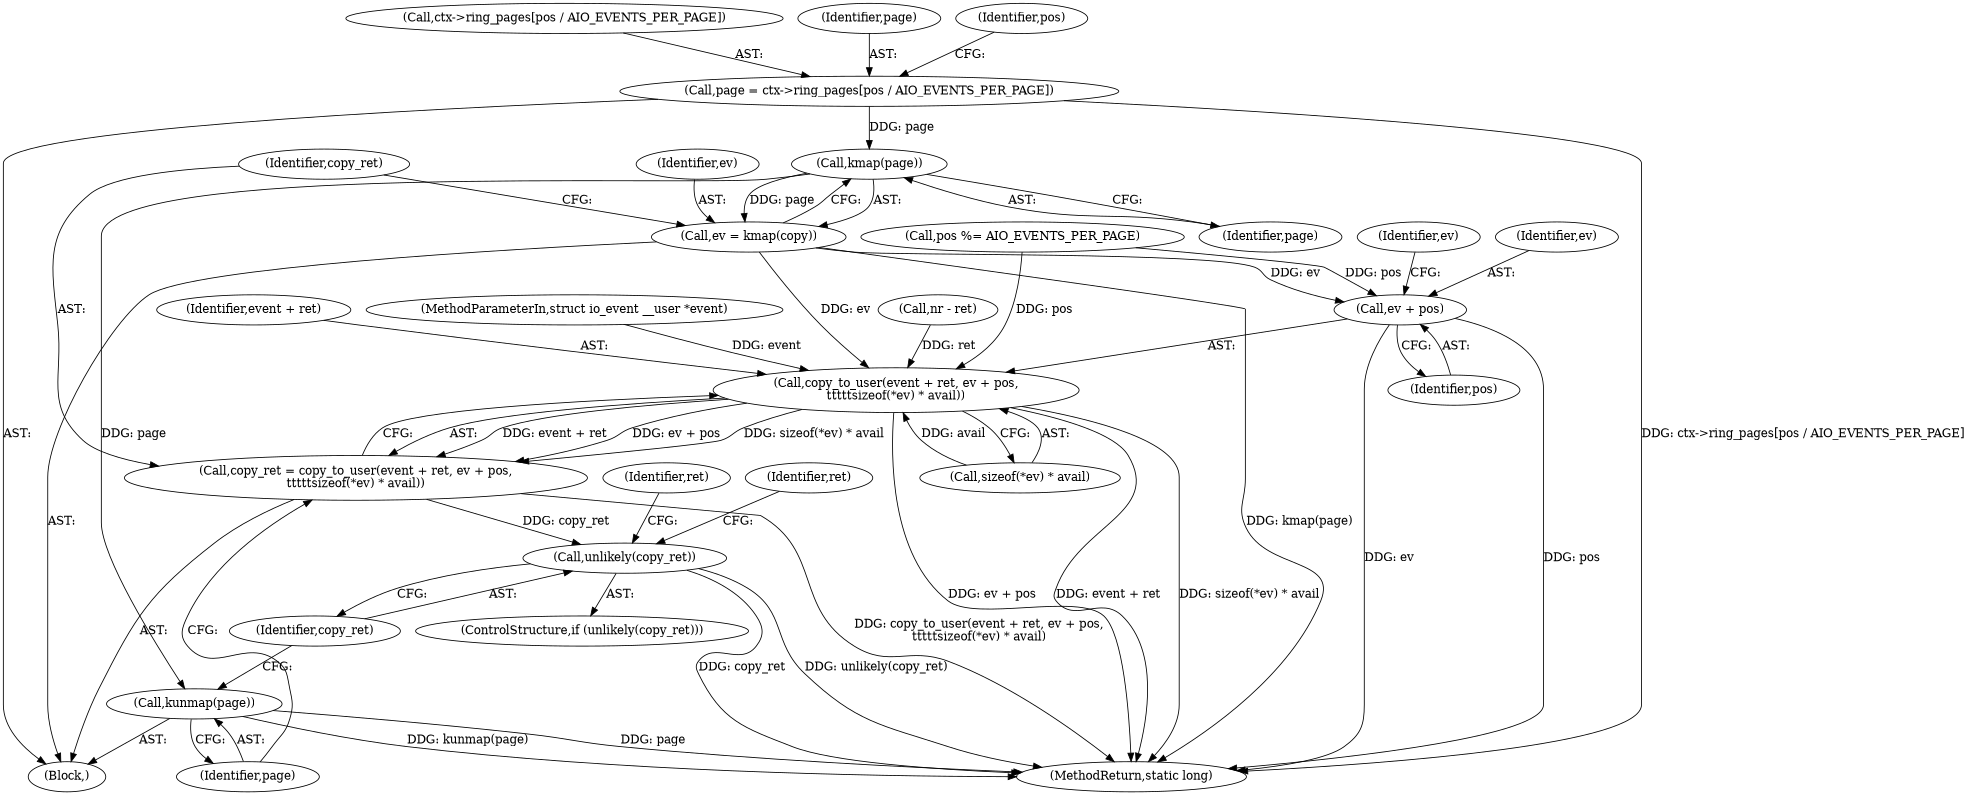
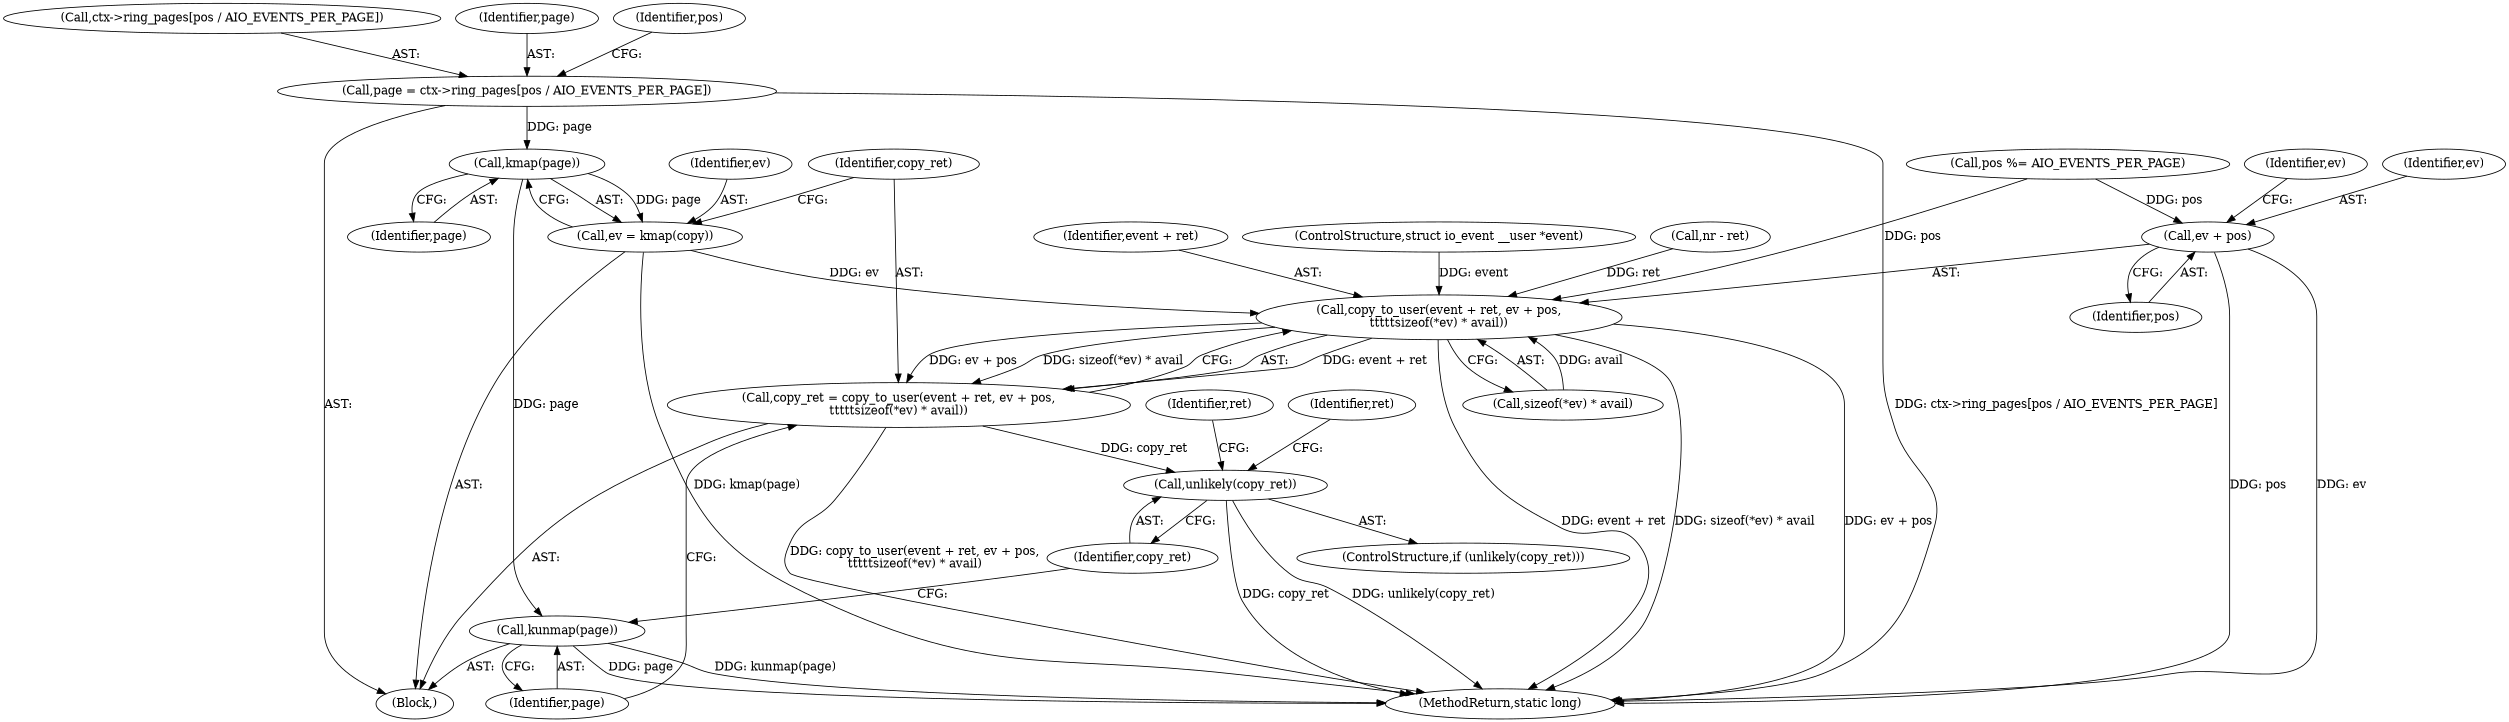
edge "(Call,ev = kmap(copy))" -> "(Call,ev + pos)": removed, label "DDG: ev"
node "(MethodParameterIn,struct io_event __user *event)": label "(MethodParameterIn,struct io_event __user *event)" -> "(ControlStructure,struct io_event __user *event)"
